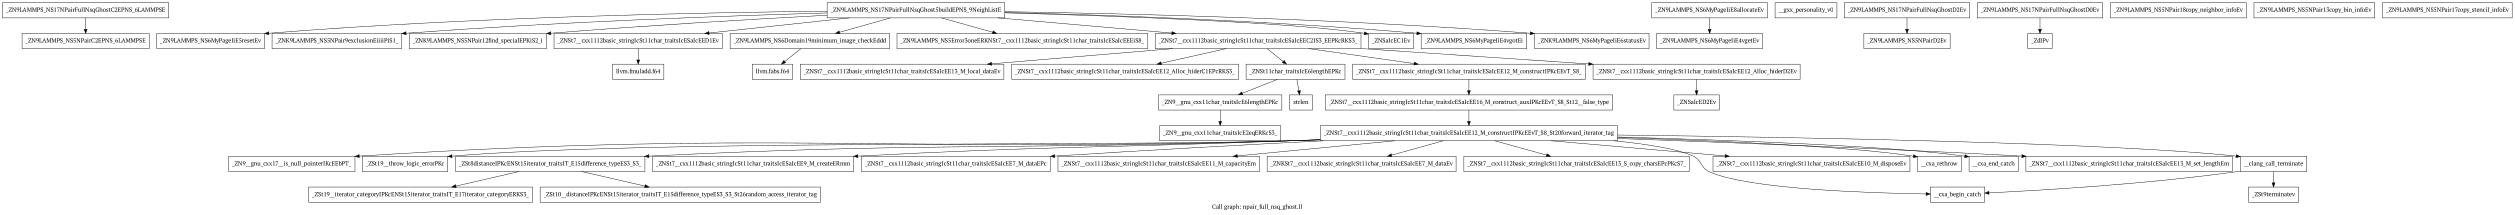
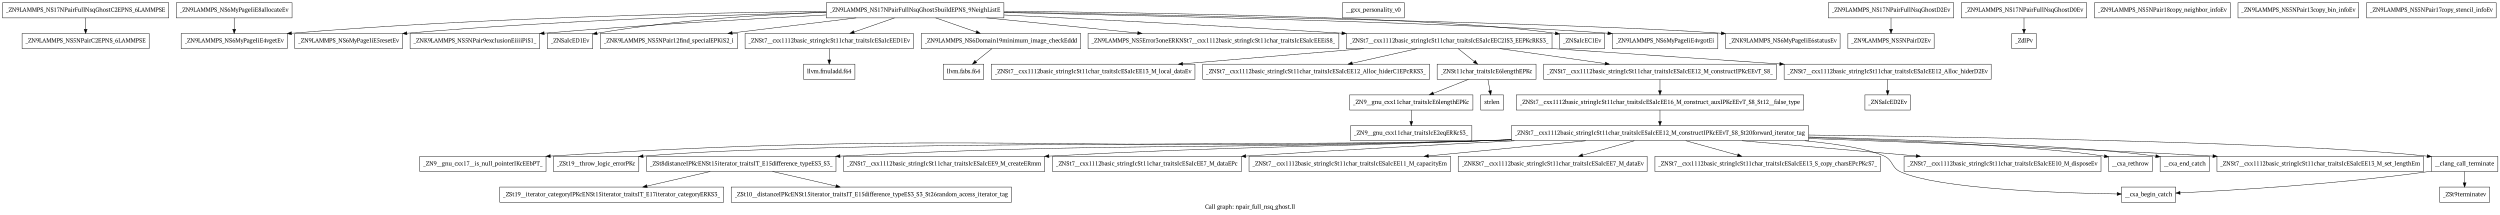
edge "_ZN9LAMMPS_NS17NPairFullNsqGhost5buildEPNS_9NeighListE" -> "_ZN9LAMMPS_NS6MyPageIiE4vgetEv": added
node "_ZNSaIcED1Ev": added
